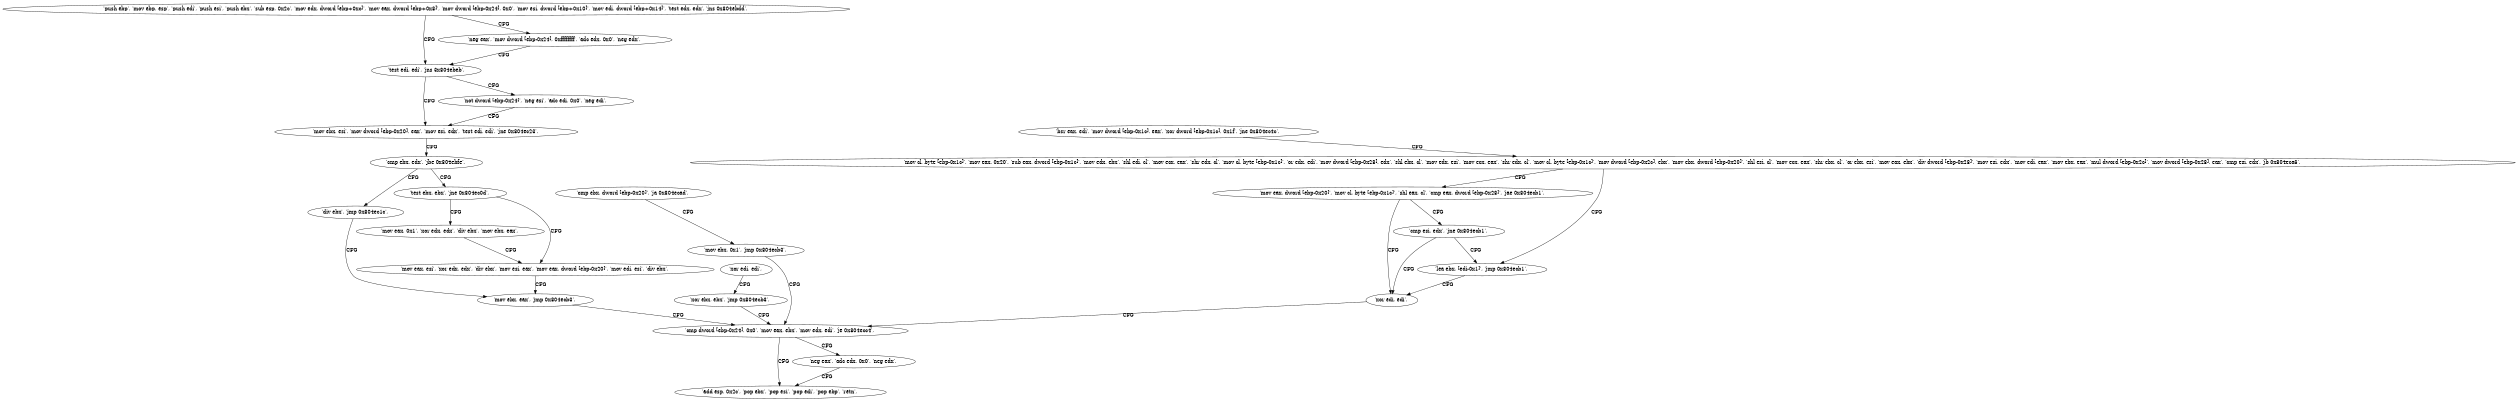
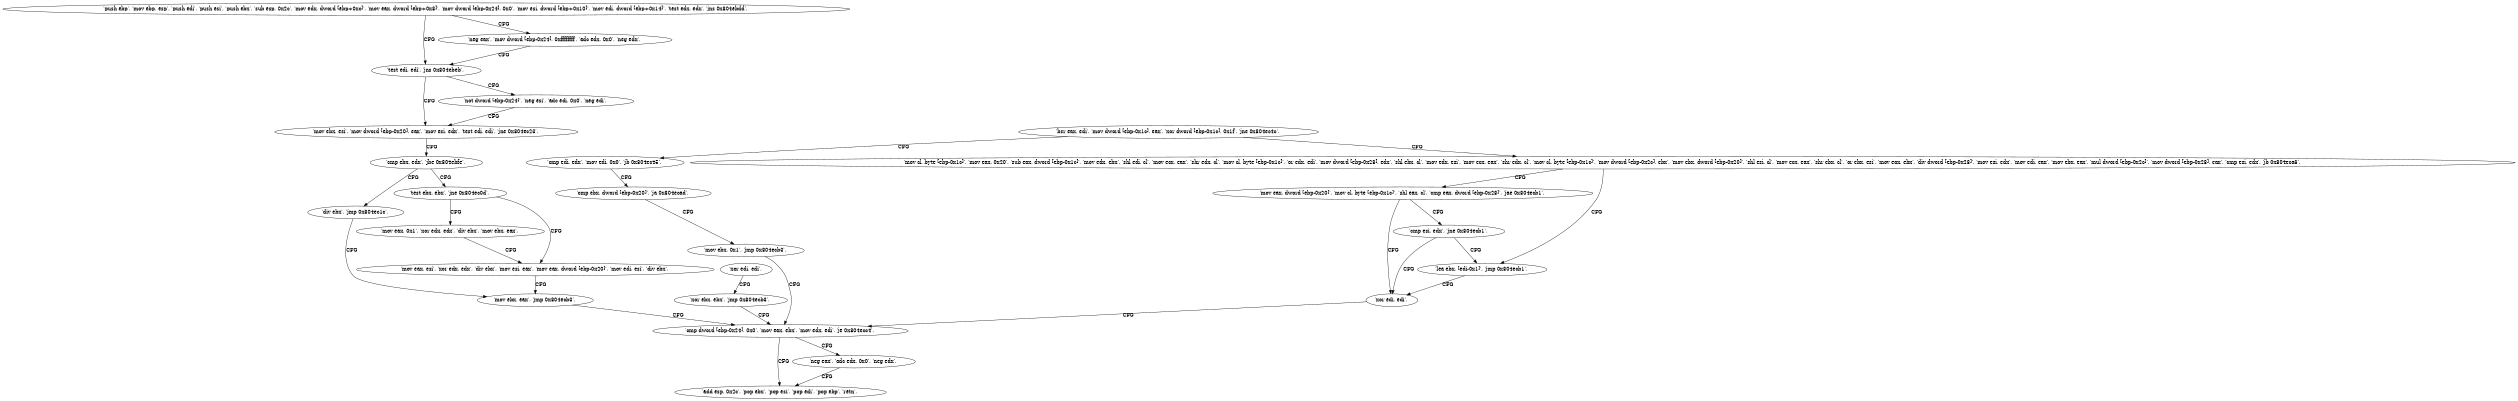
node "'test edi, edi', 'jns 3x804ebeb',": label "'test edi, edi', 'jns 3x804ebeb'," -> "'test edi, edi', 'jns 0x804ebeb',"
node "'cmp edi, edx', 'mov edi, 0x0', 'jb 0x804ec45',": added
